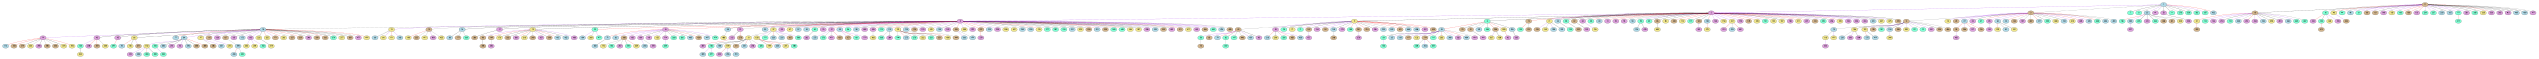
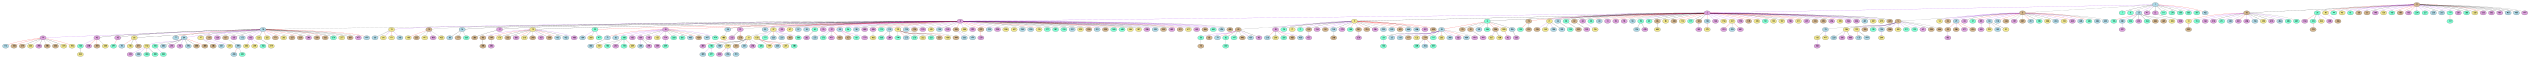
node "46": fillcolor lightblue -> khaki
node "252": fillcolor aquamarine -> tan
node "293": removed
node "492": fillcolor khaki -> lightblue
node "100": fillcolor tan -> aquamarine
node "291": added
